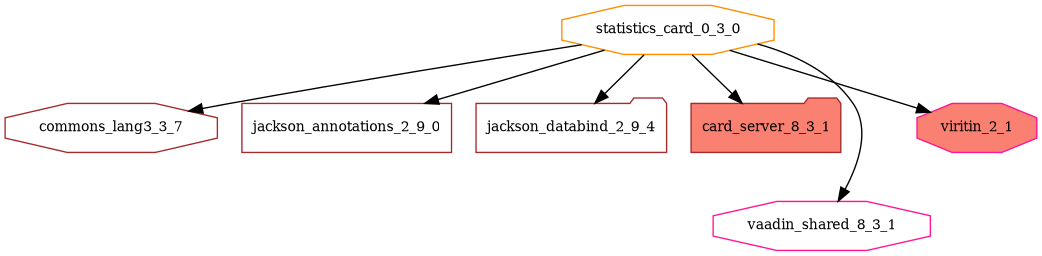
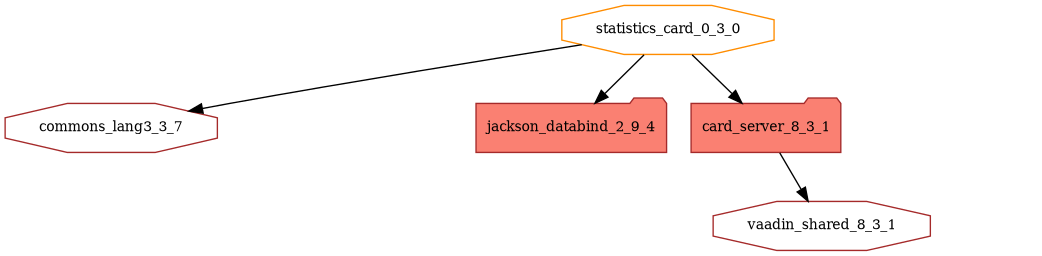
edge "statistics_card_0_3_0" -> "vaadin_shared_8_3_1": now "card_server_8_3_1" -> "vaadin_shared_8_3_1"
node "jackson_annotations_2_9_0": removed
node "jackson_databind_2_9_4": fillcolor white -> salmon
node "viritin_2_1": removed
node "vaadin_shared_8_3_1": color deeppink -> brown
